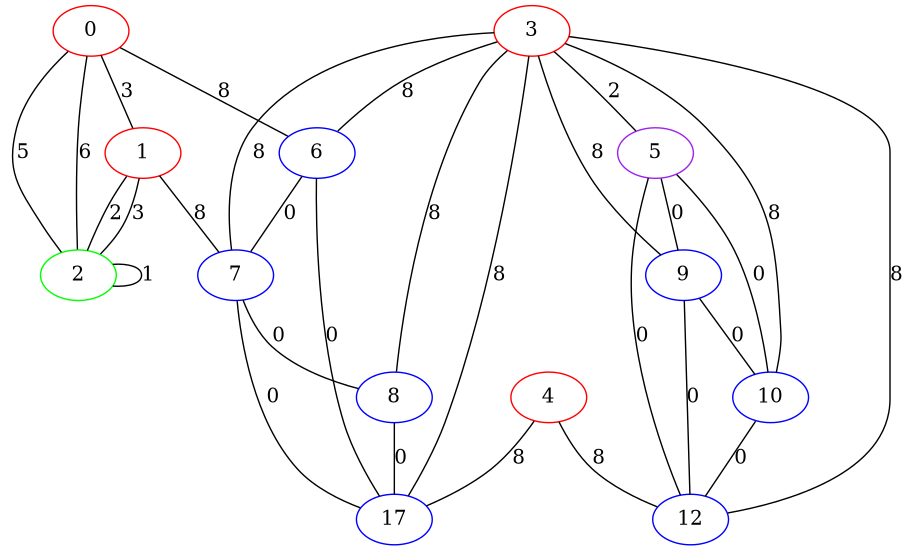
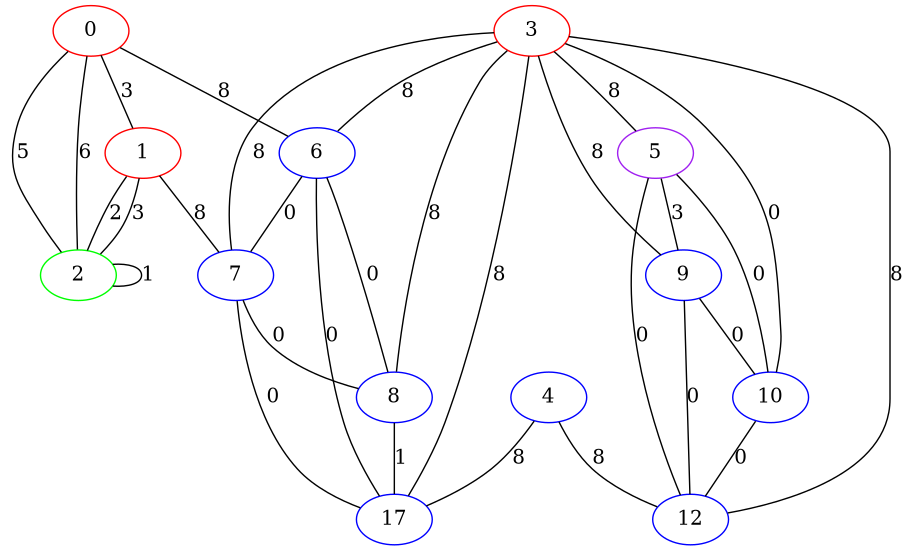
edge "3" -- "5": label "2" -> "8"
edge "5" -- "9": label "0" -> "3"
edge "3" -- "10": label "8" -> "0"
edge "6" -- "8": added, label "0"
node "4": color red -> blue
edge "8" -- "17": label "0" -> "1"
